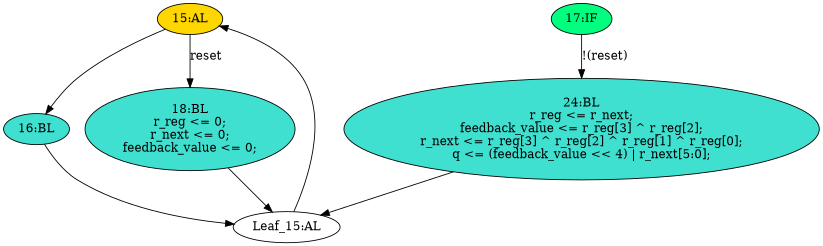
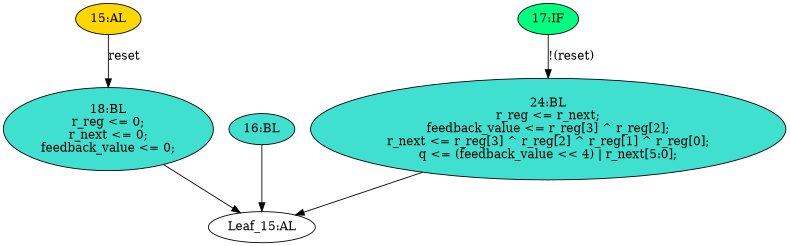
edge "15:AL" -> "16:BL": removed
edge "Leaf_15:AL" -> "15:AL": removed
